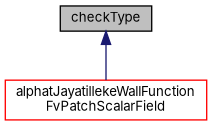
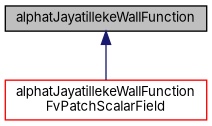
node "checkType": label "checkType" -> "alphatJayatillekeWallFunction"
